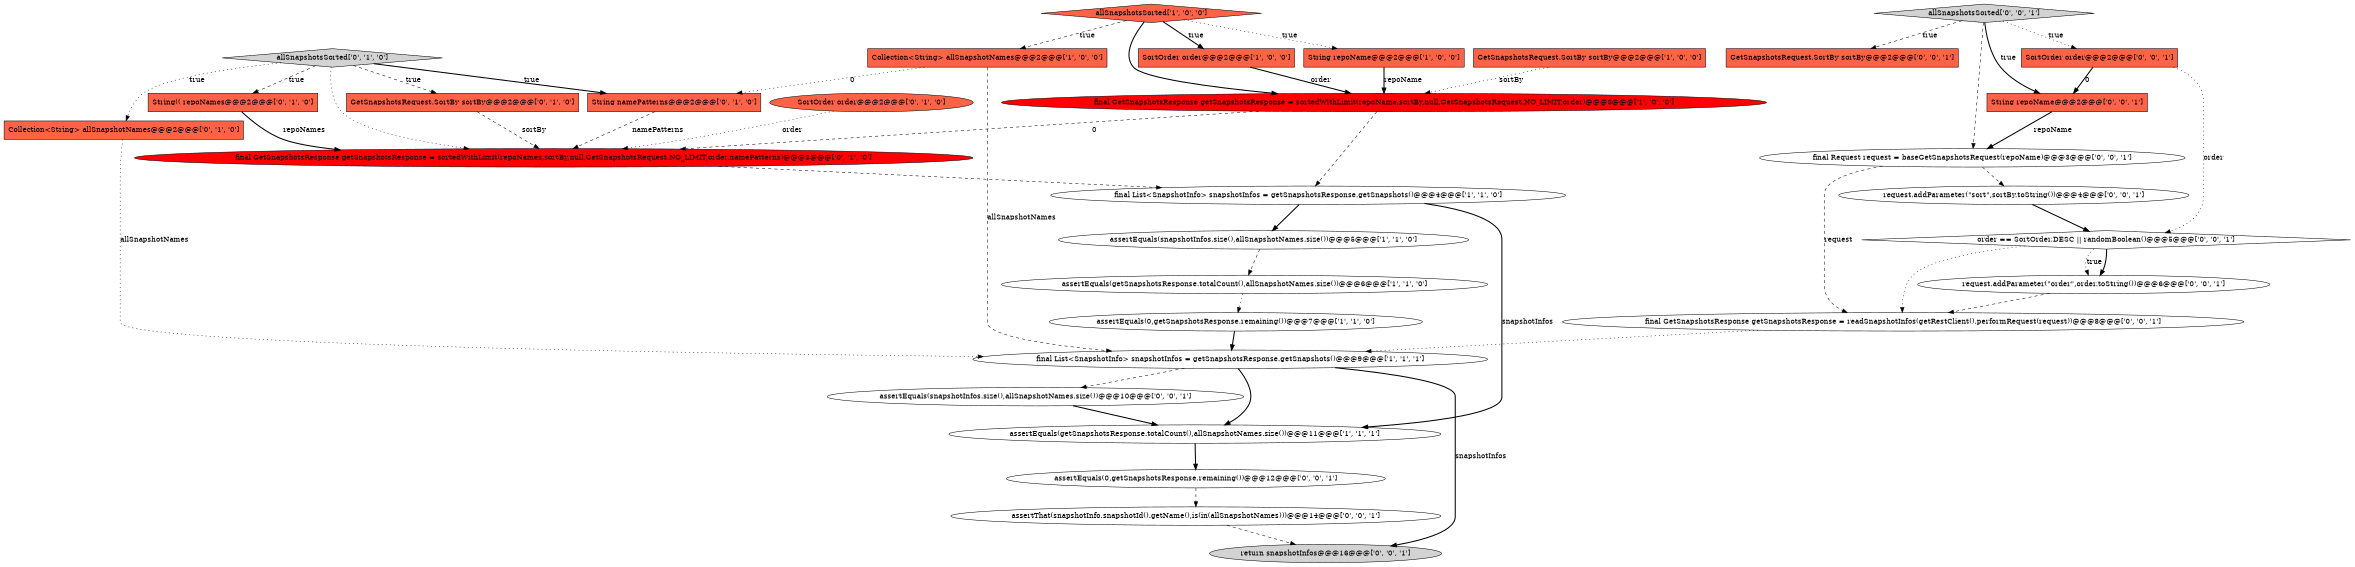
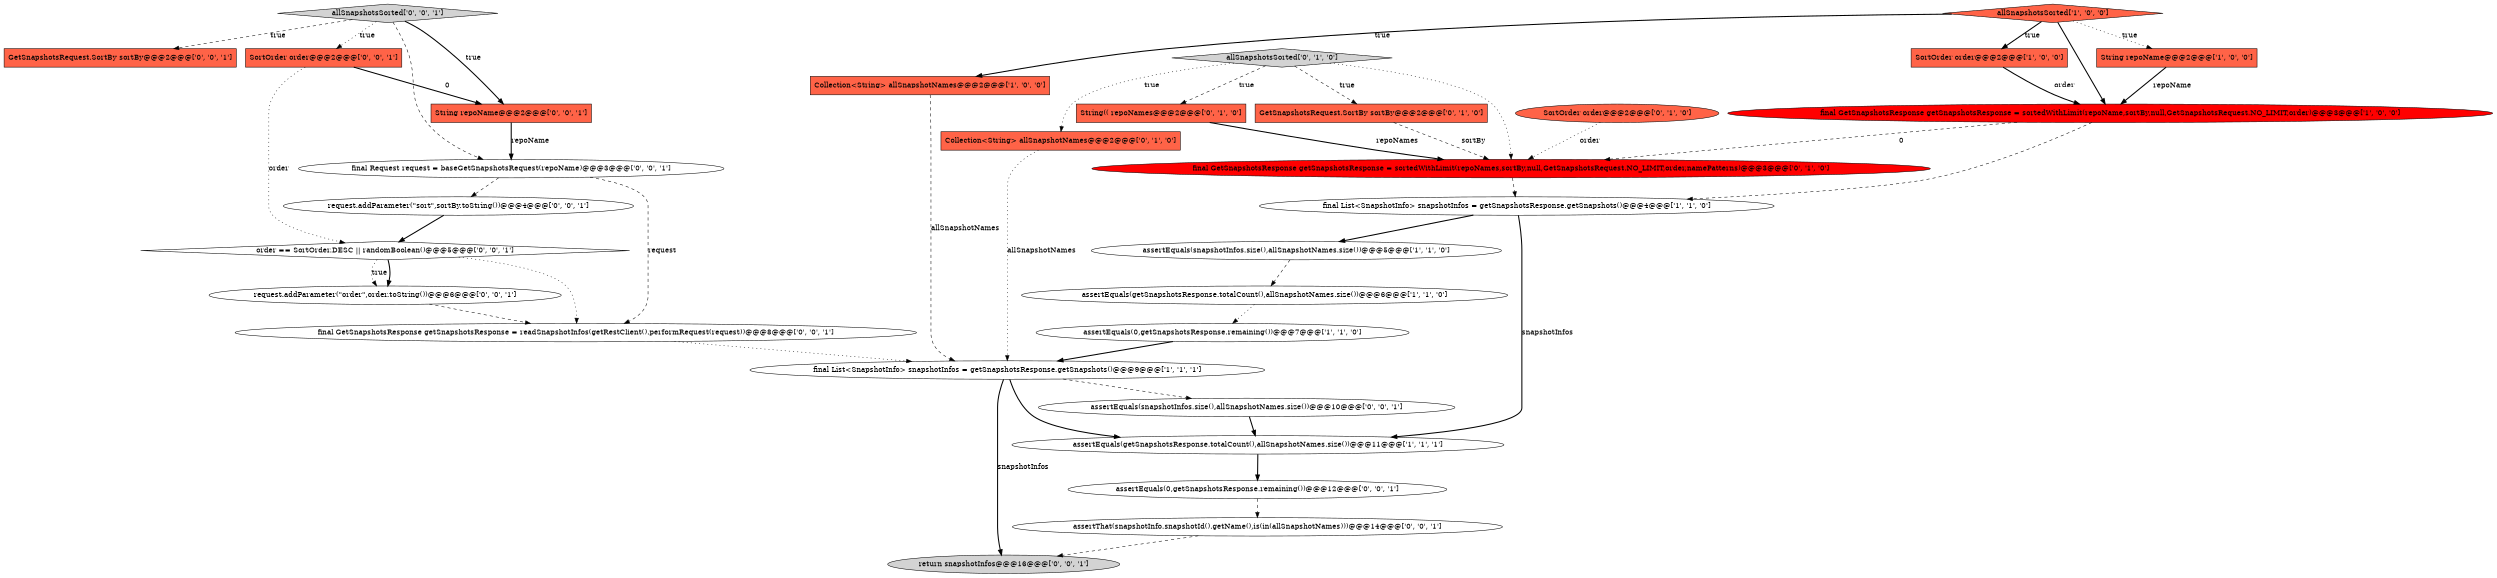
edge "allSnapshotsSorted['1', '0', '0']" -> "Collection<String> allSnapshotNames@@@2@@@['1', '0', '0']": style dashed -> bold
node "GetSnapshotsRequest.SortBy sortBy@@@2@@@['1', '0', '0']": removed
node "String namePatterns@@@2@@@['0', '1', '0']": removed
